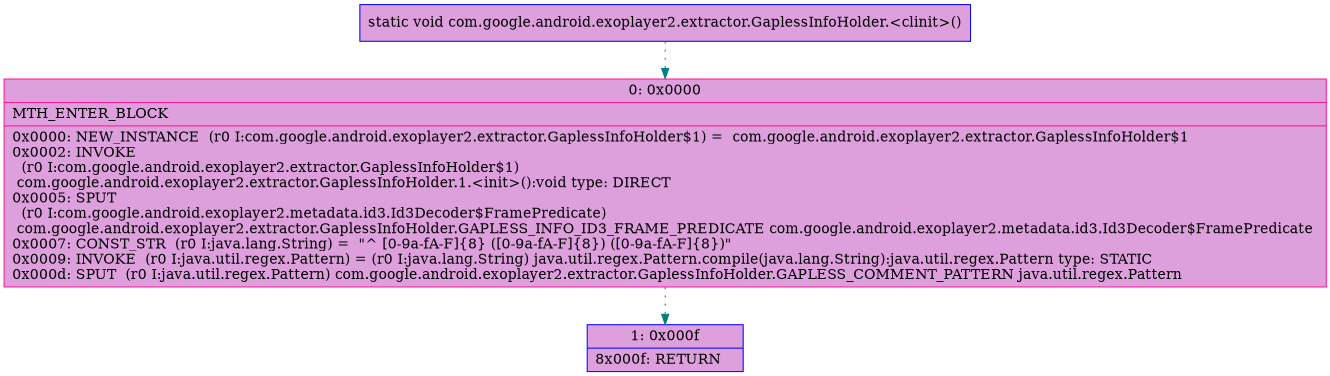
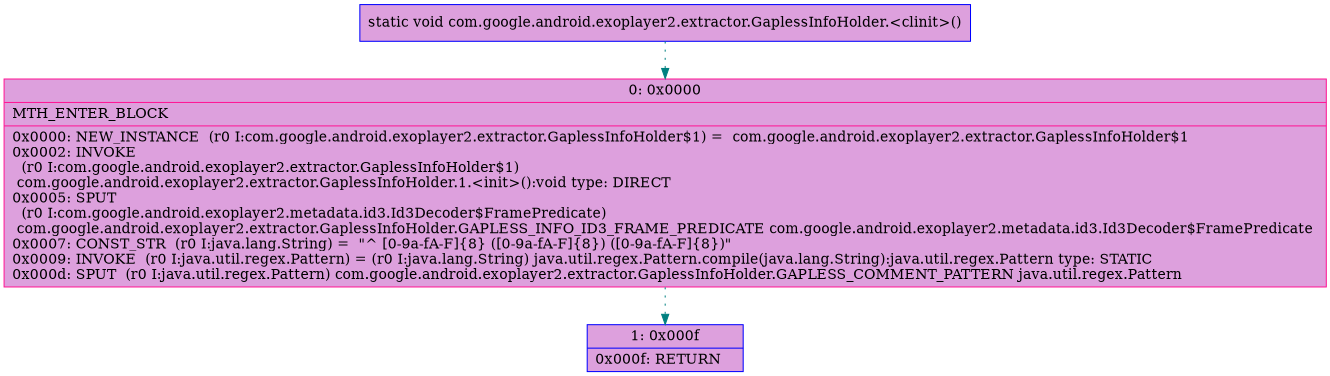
node "1: 0x000f": text "8x000f: RETURN" -> "0x000f: RETURN"
